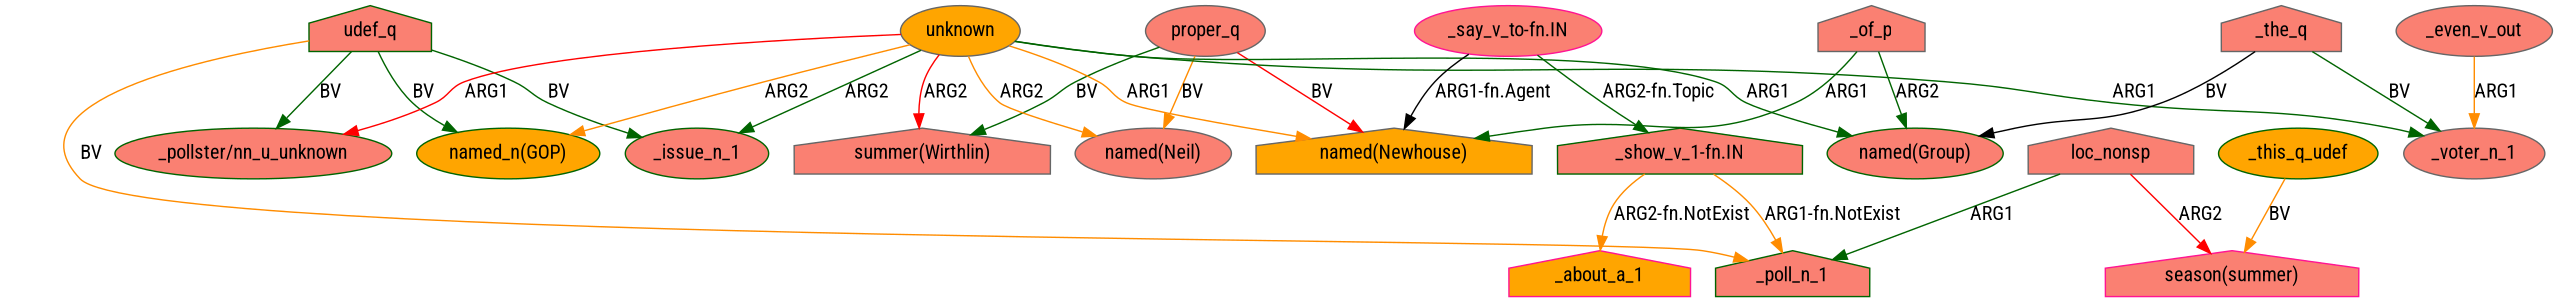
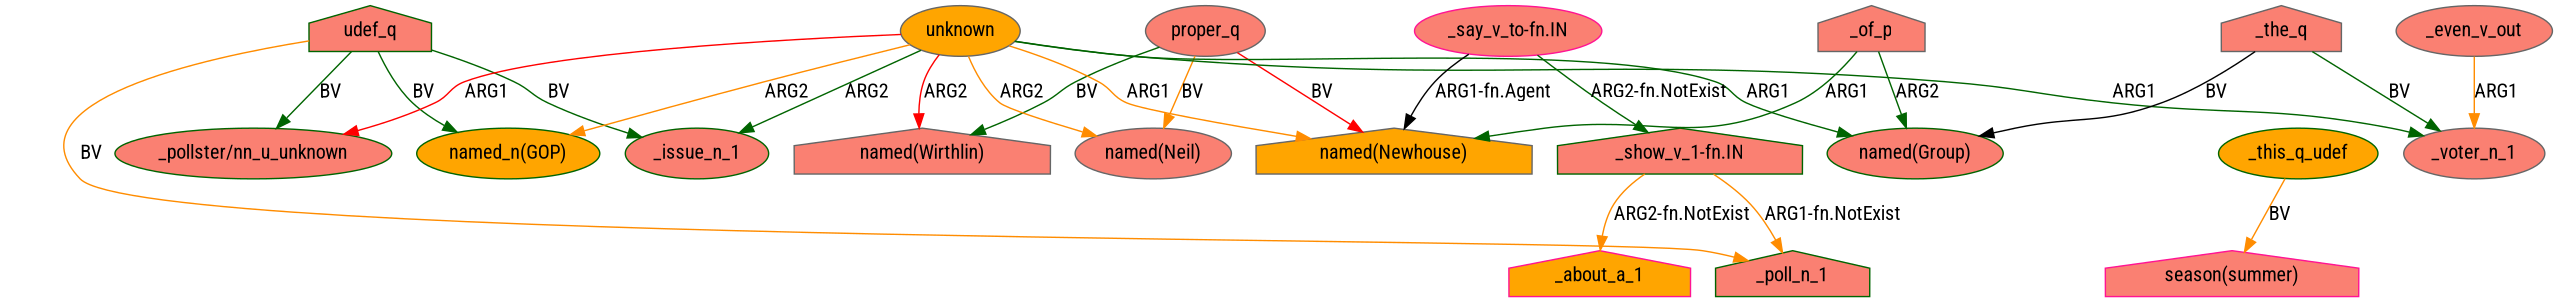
edge "_say_v_to-fn.IN" -> "_show_v_1-fn.IN": label "ARG2-fn.Topic" -> "ARG2-fn.NotExist"
node "summer(Wirthlin)": label "summer(Wirthlin)" -> "named(Wirthlin)"
node "loc_nonsp": removed
